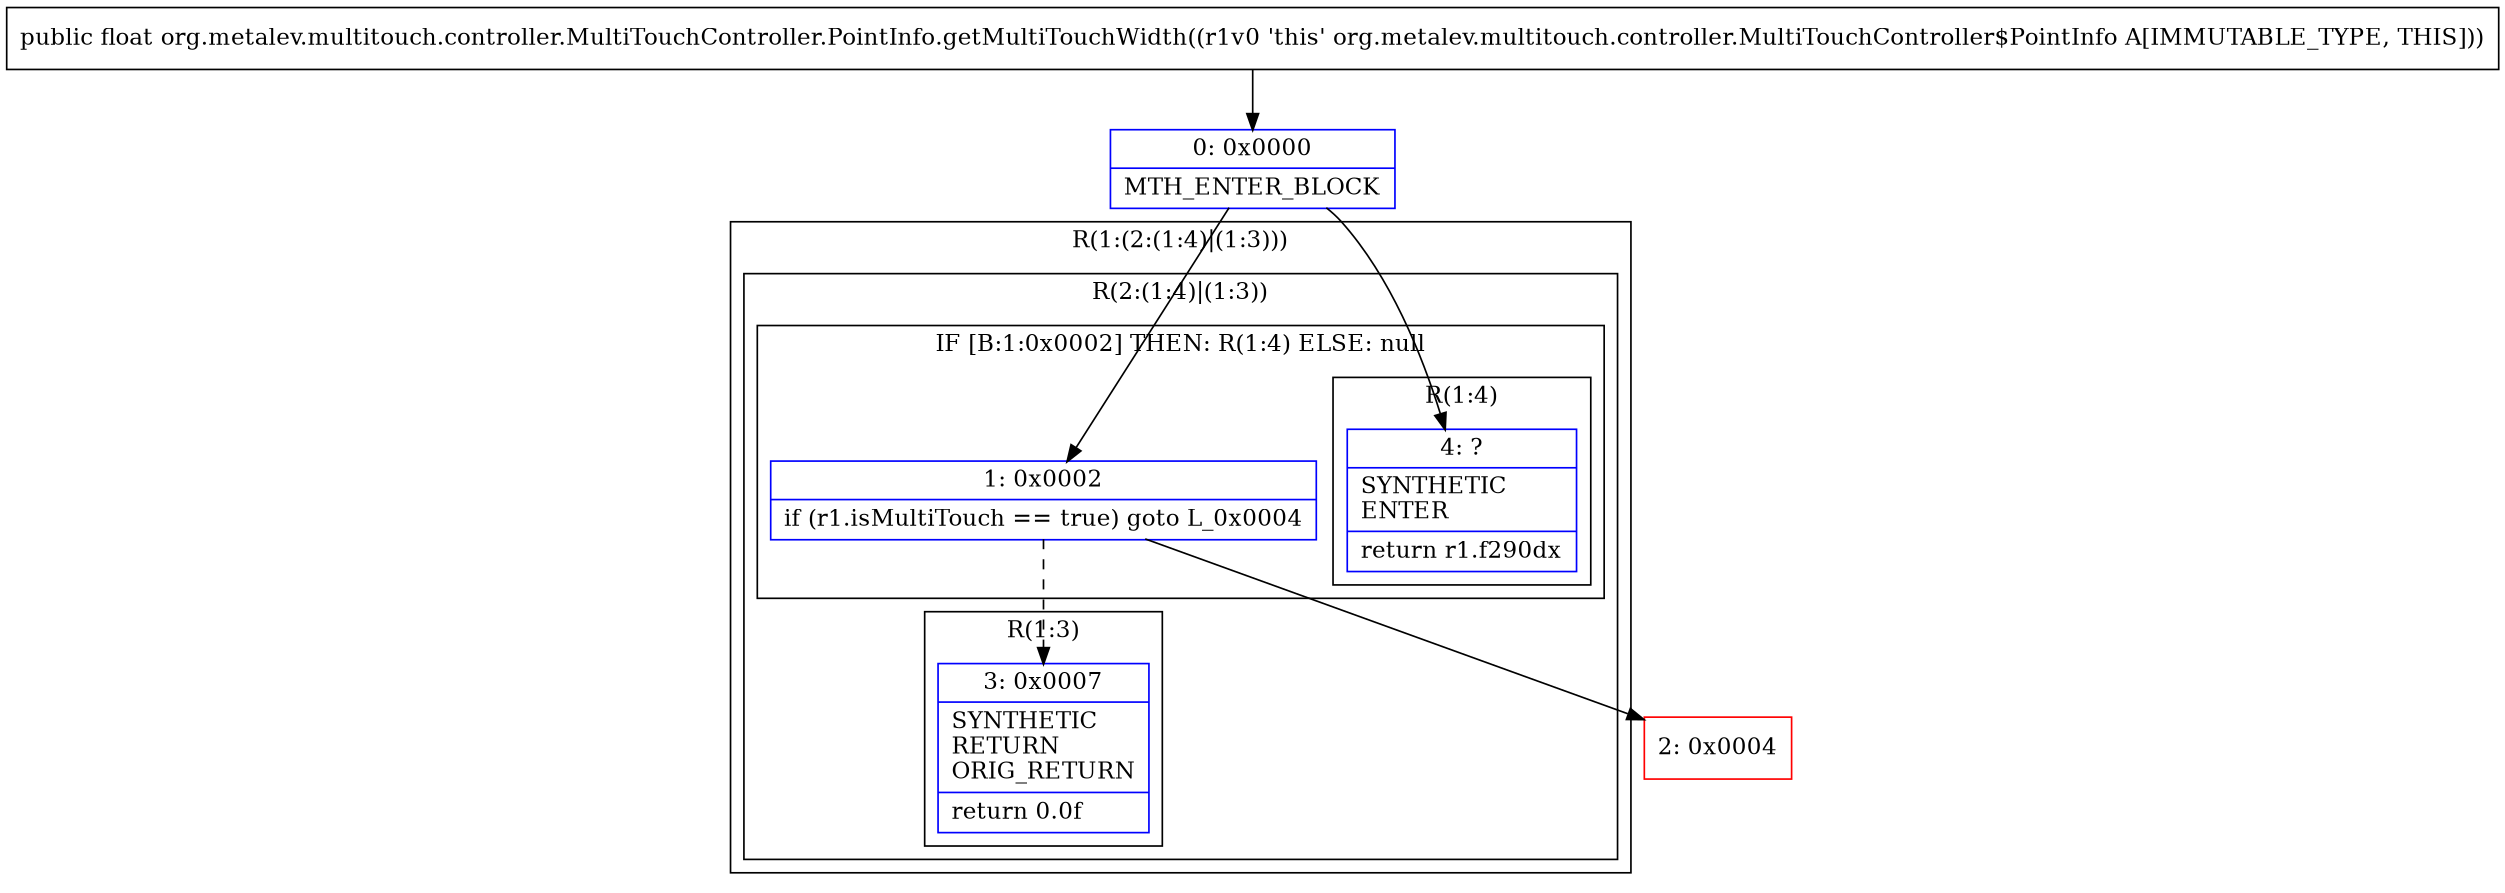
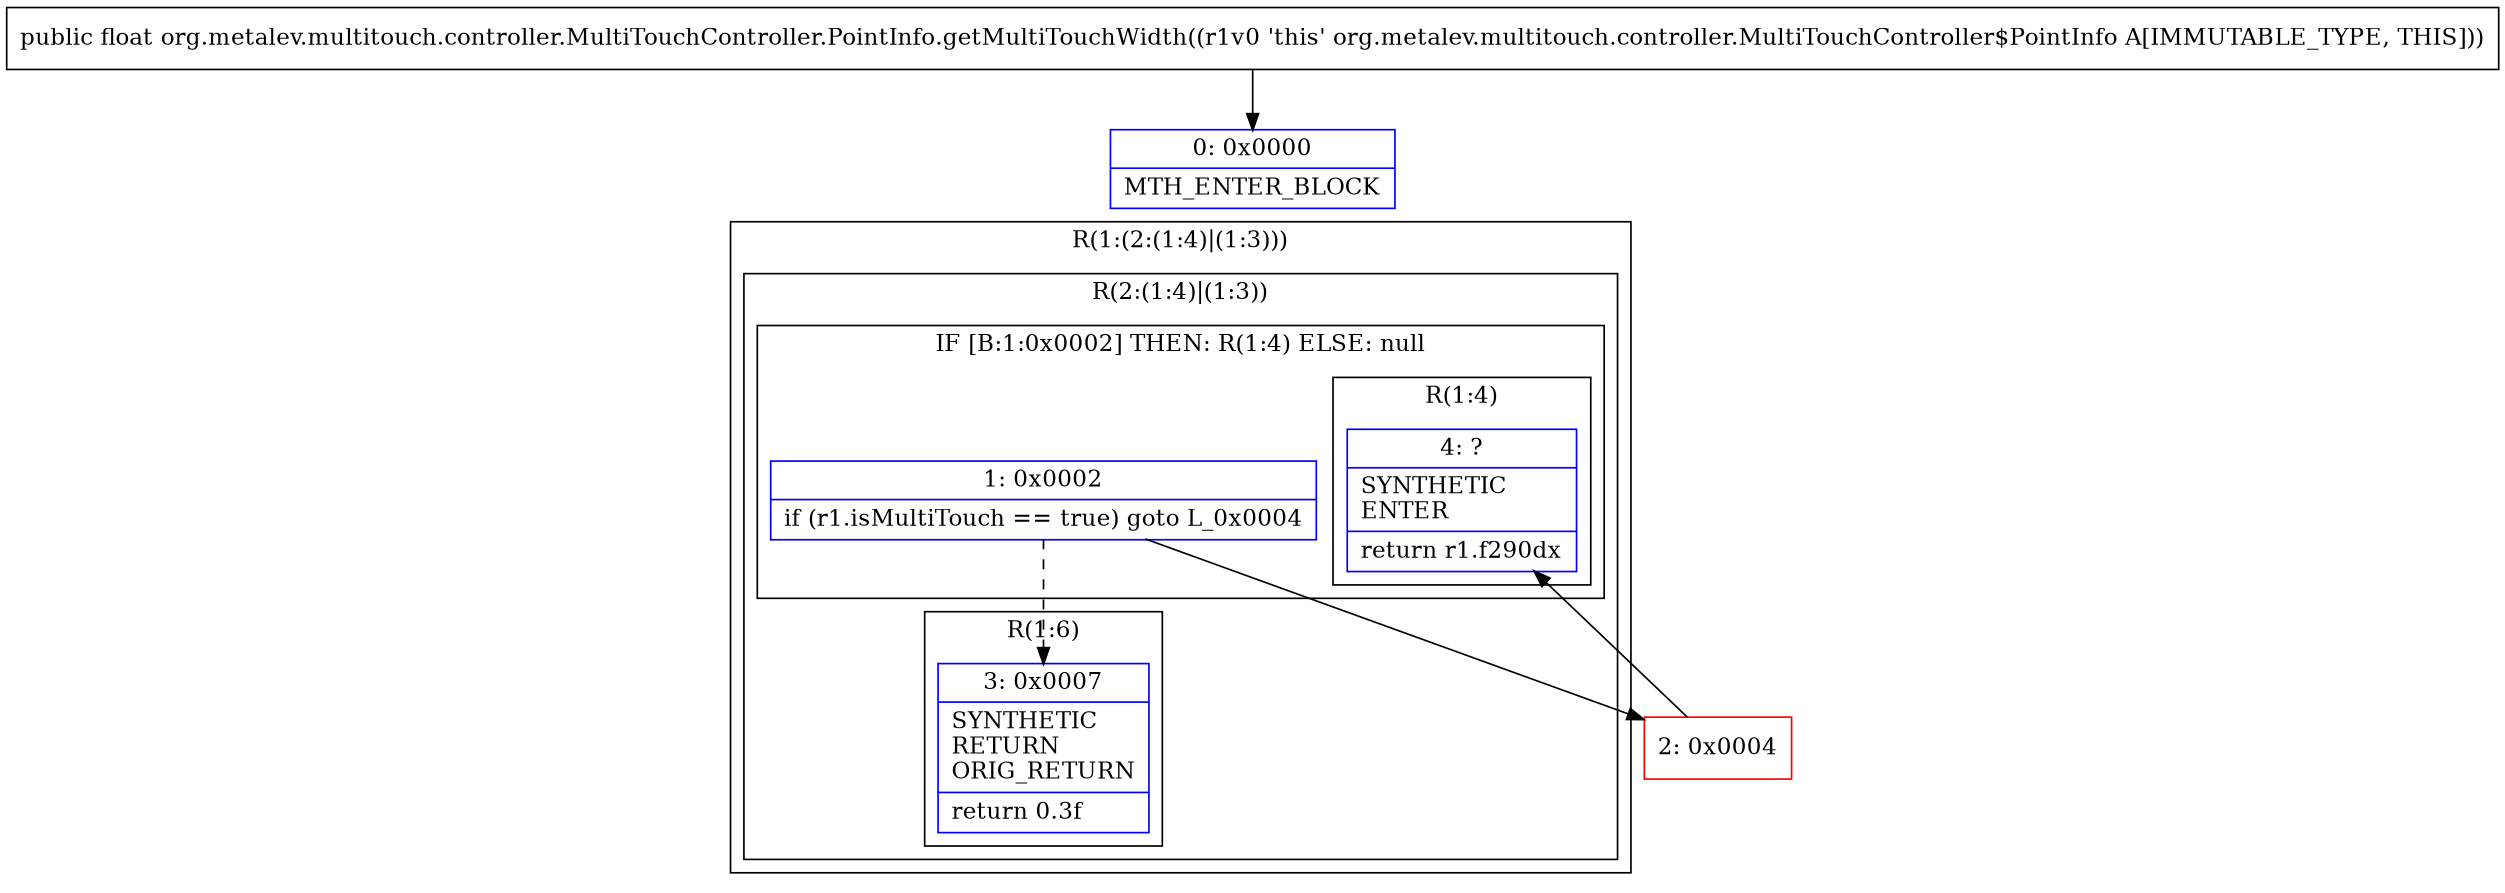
edge "0: 0x0000" -> "4: ?": now "2: 0x0004" -> "4: ?"
edge "0: 0x0000" -> "1: 0x0002": removed
cluster "R(1:3)": label "R(1:3)" -> "R(1:6)"
node "3: 0x0007": text "return 0.0f" -> "return 0.3f"
